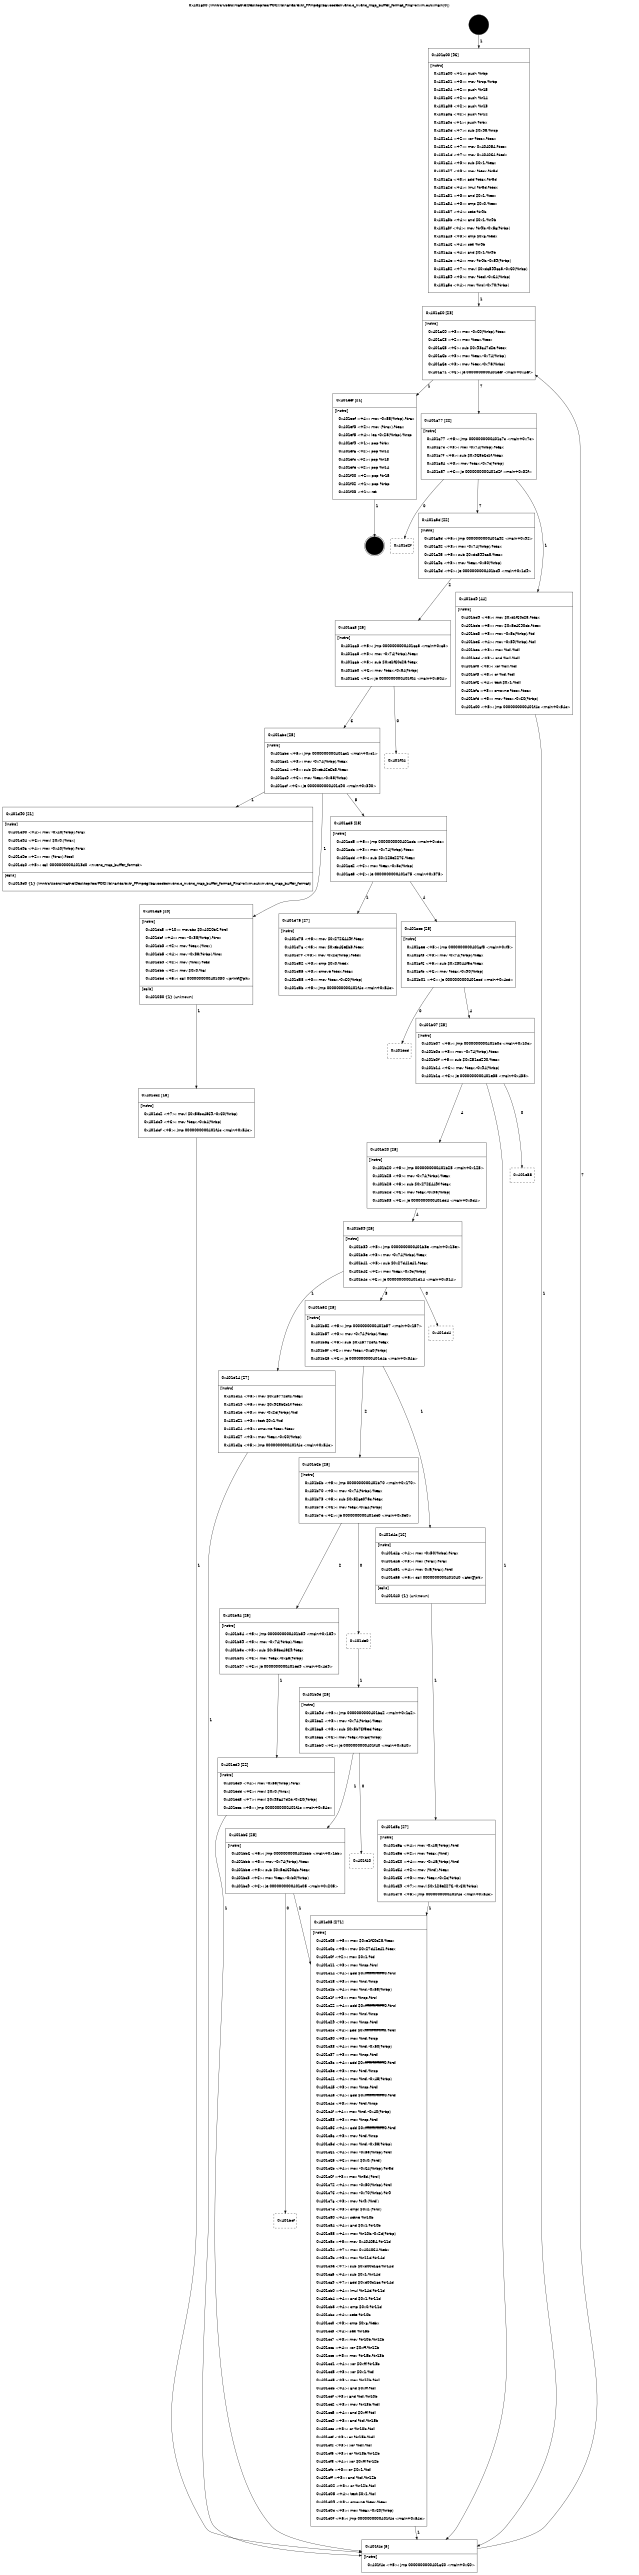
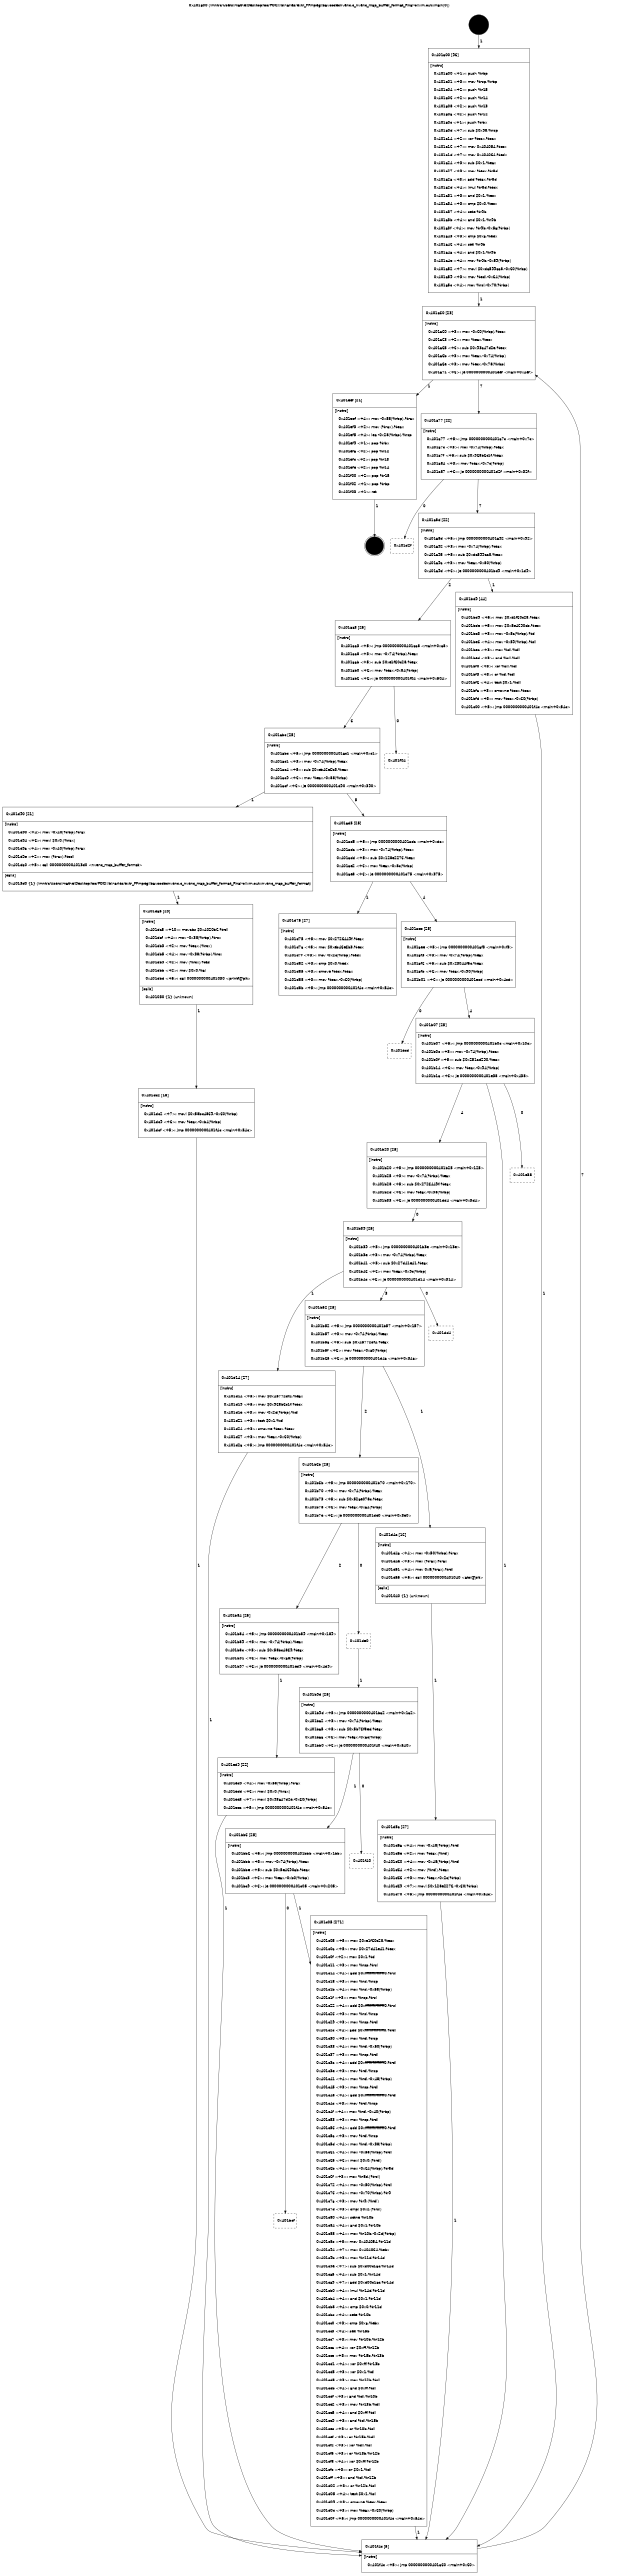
edge "0x401a77 [22]" -> "0x401bd9 [44]": now "0x401a8d [22]" -> "0x401bd9 [44]"
edge "0x401abc [25]" -> "0x401da5 [29]": now "0x401d90 [21]" -> "0x401da5 [29]"
edge "0x401b20 [25]" -> "0x401b39 [25]": label " 4" -> " 0"
edge "0x401d5a [27]" -> "0x401c05 [271]": now "0x401d5a [27]" -> "0x401f4c [5]"
